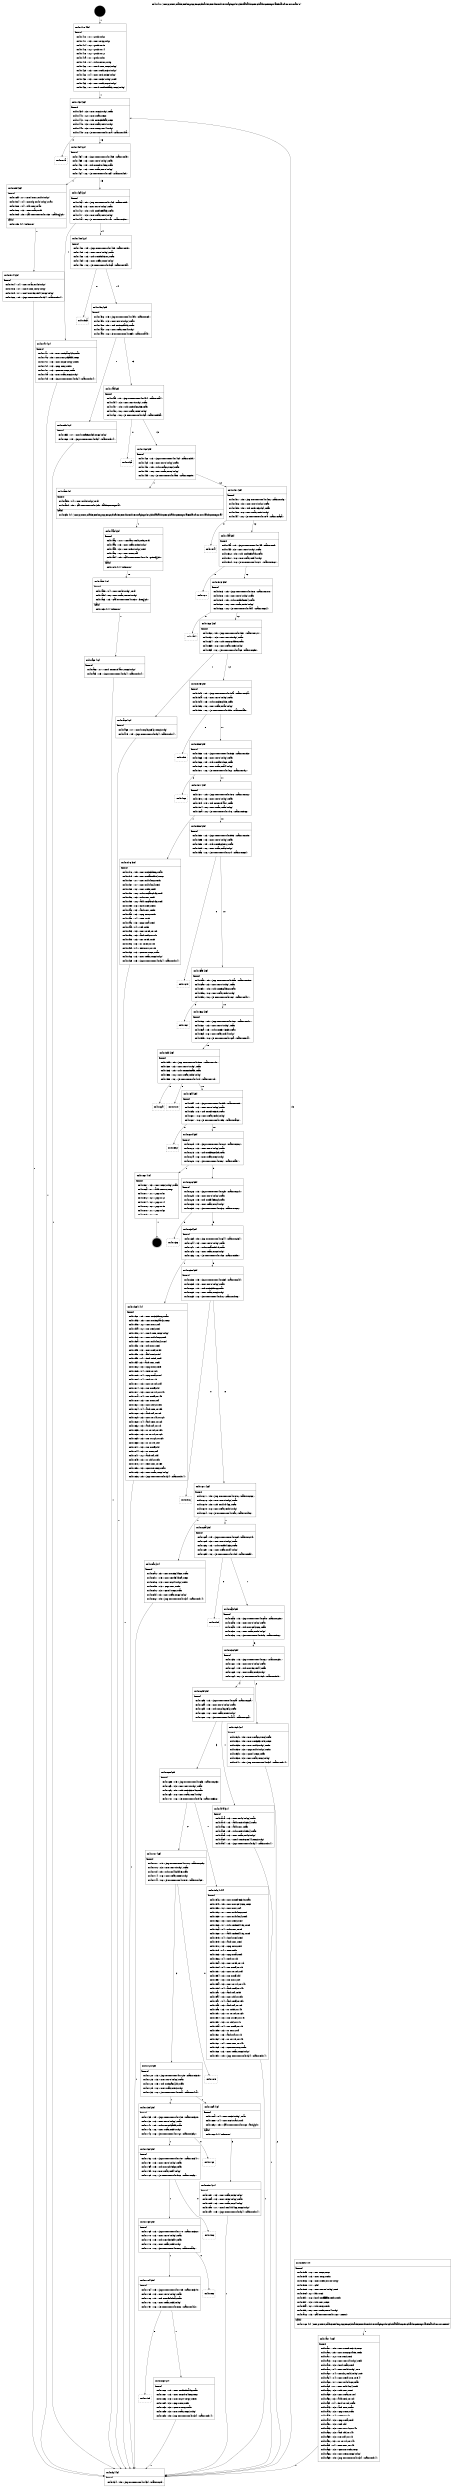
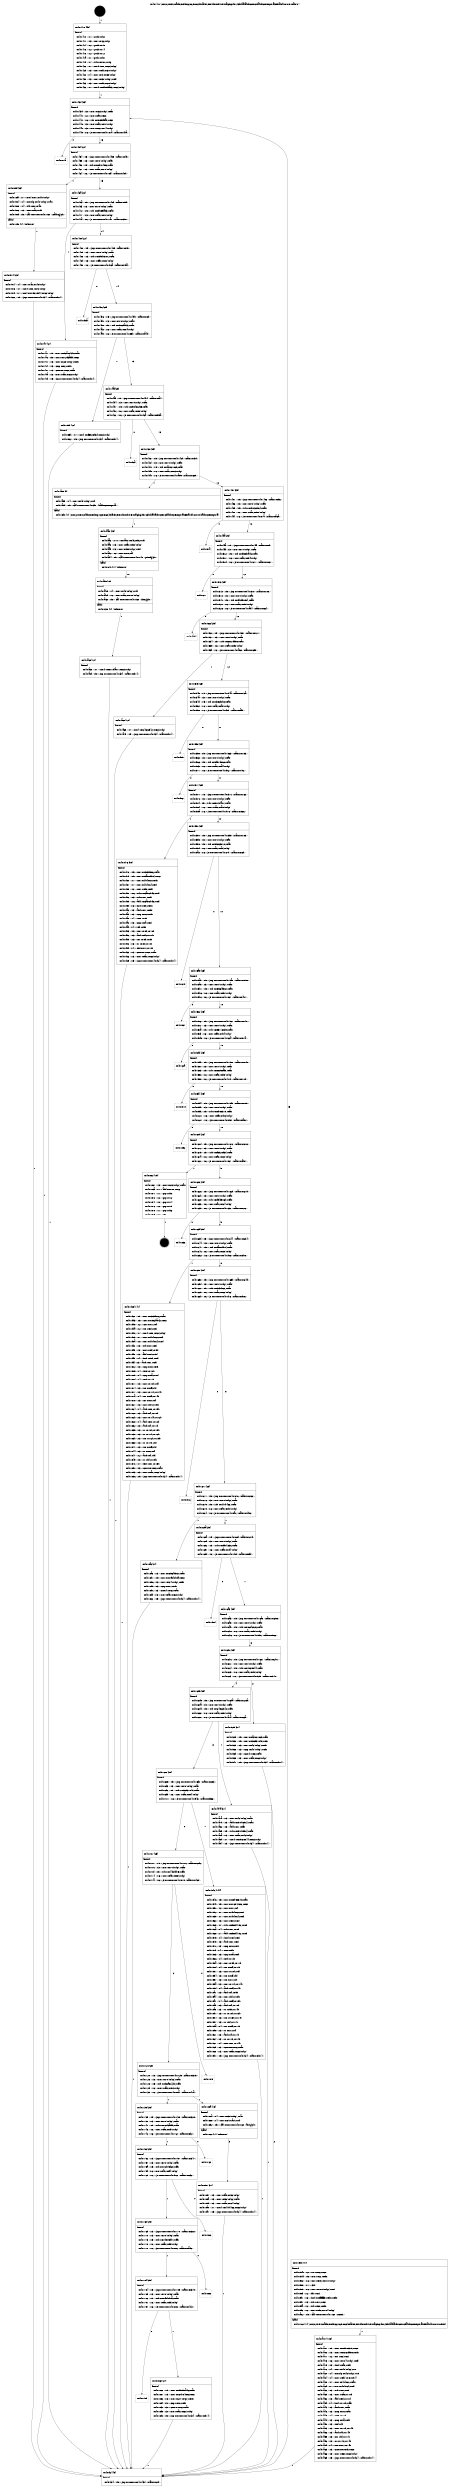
edge "0x4015db [25]" -> "0x401c2a": now "0x4015c2 [25]" -> "0x401c2a"
